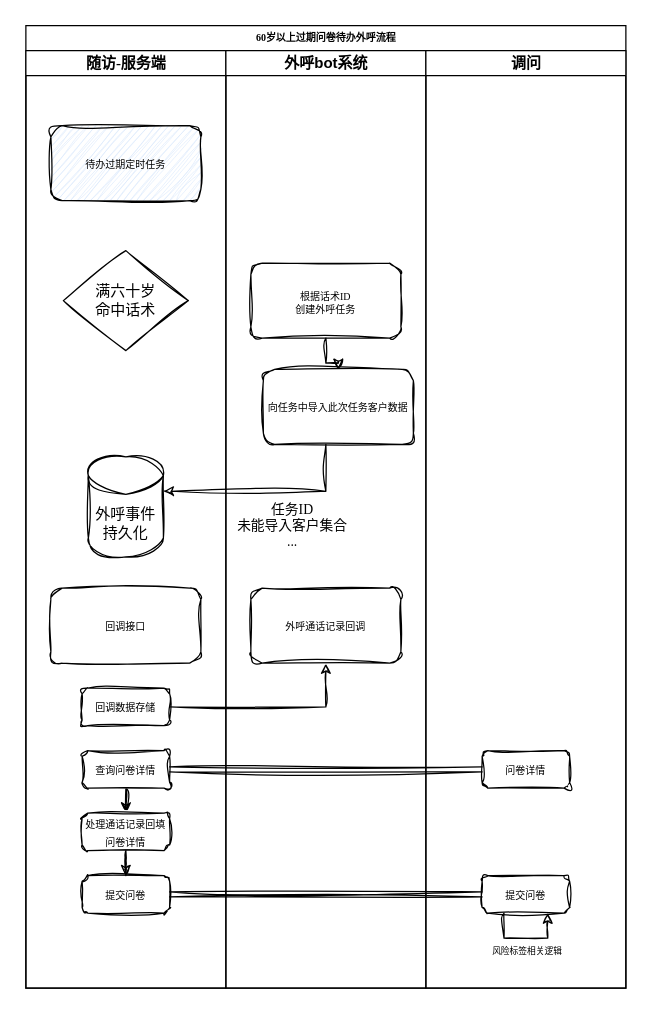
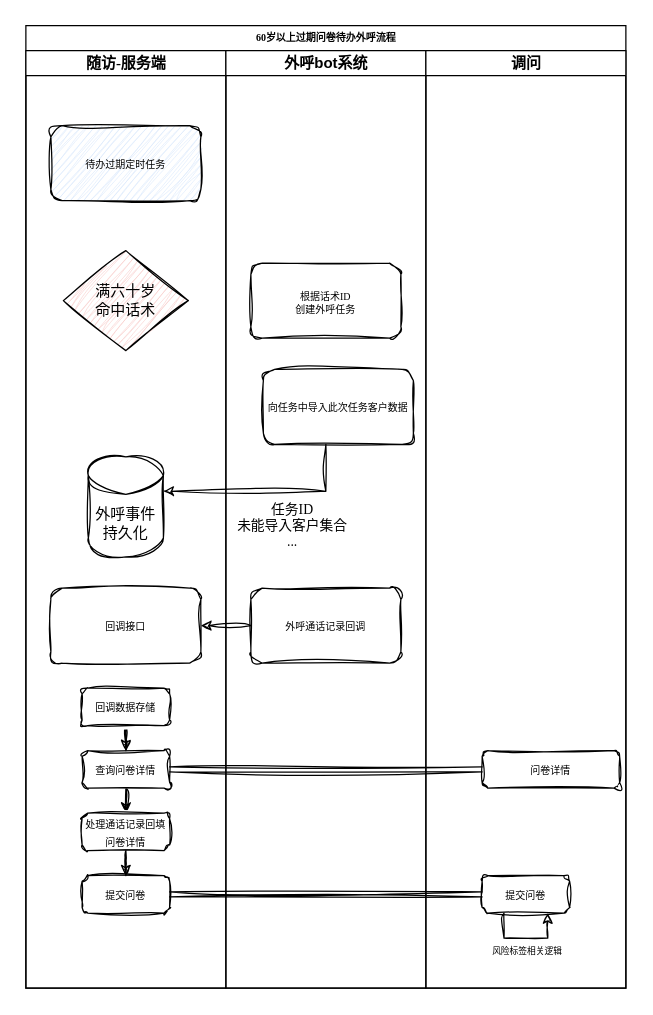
node "满六十岁 命中话术": fillcolor #ffffff -> #f8cecc
edge "根据话术ID 创建外呼任务" -> "向任务中导入此次任务客户数据": removed
edge "外呼通话记录回调" -> "回调接口": added
edge "回调数据存储" -> "外呼通话记录回调": now "回调数据存储" -> "查询问卷详情"
node "问卷详情": size 88x38 -> 138x38
